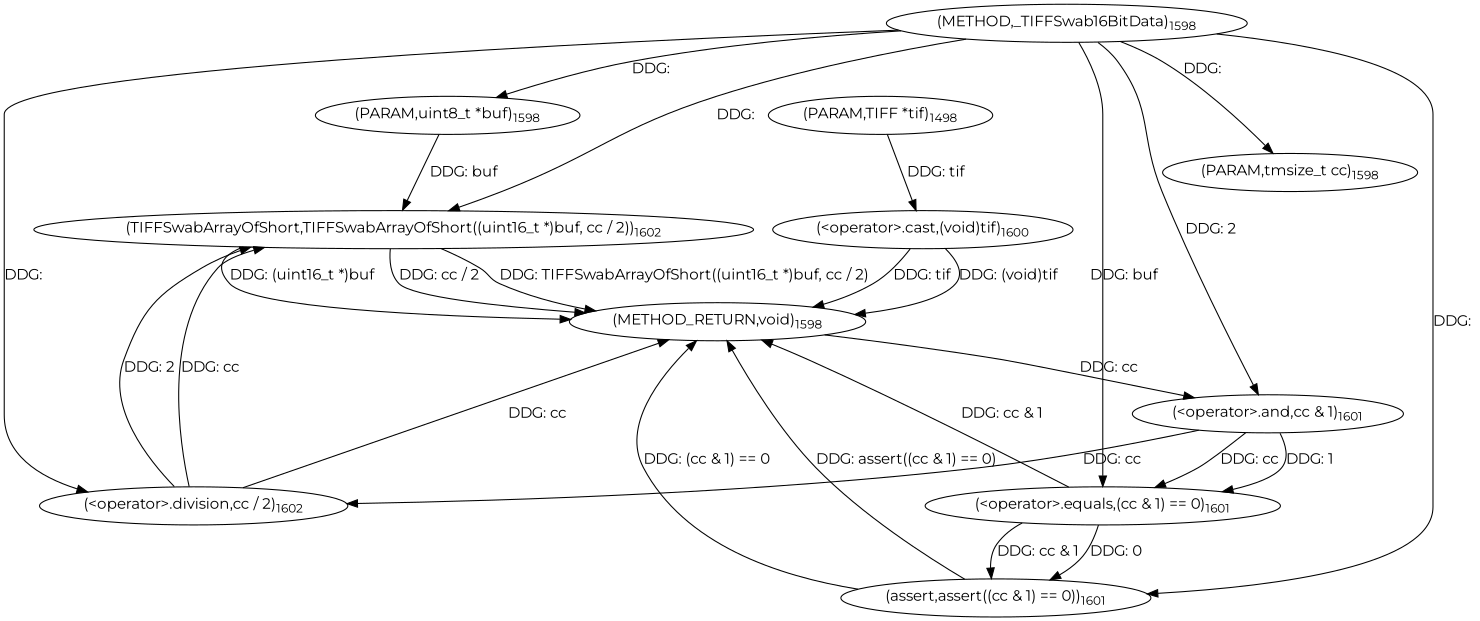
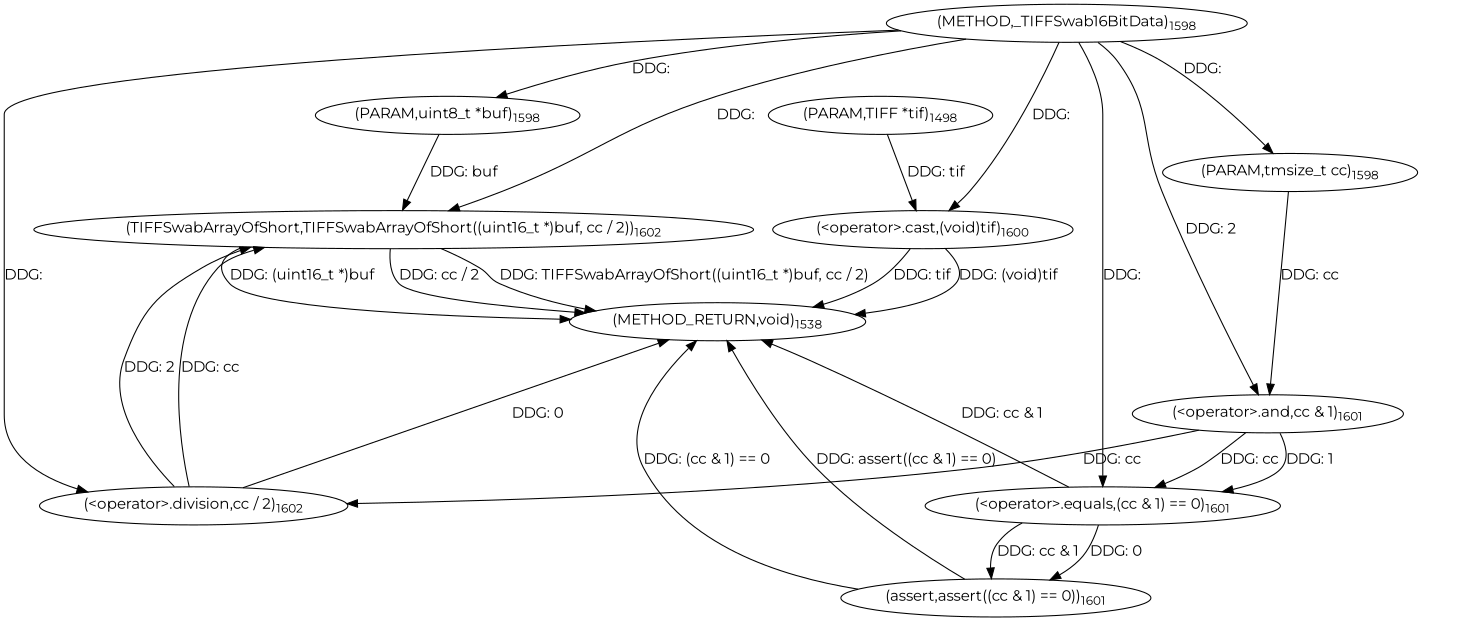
edge "(METHOD,_TIFFSwab16BitData)" -> "(<operator>.equals,(cc & 1) == 0)": label "DDG: buf" -> "DDG: "
node "(METHOD_RETURN,void)": text "1598" -> "1538"
edge "(METHOD,_TIFFSwab16BitData)" -> "(assert,assert((cc & 1) == 0))": now "(METHOD,_TIFFSwab16BitData)" -> "(<operator>.cast,(void)tif)"
edge "(METHOD_RETURN,void)" -> "(<operator>.and,cc & 1)": now "(PARAM,tmsize_t cc)" -> "(<operator>.and,cc & 1)"
edge "(<operator>.division,cc / 2)" -> "(METHOD_RETURN,void)": label "DDG: cc" -> "DDG: 0"
